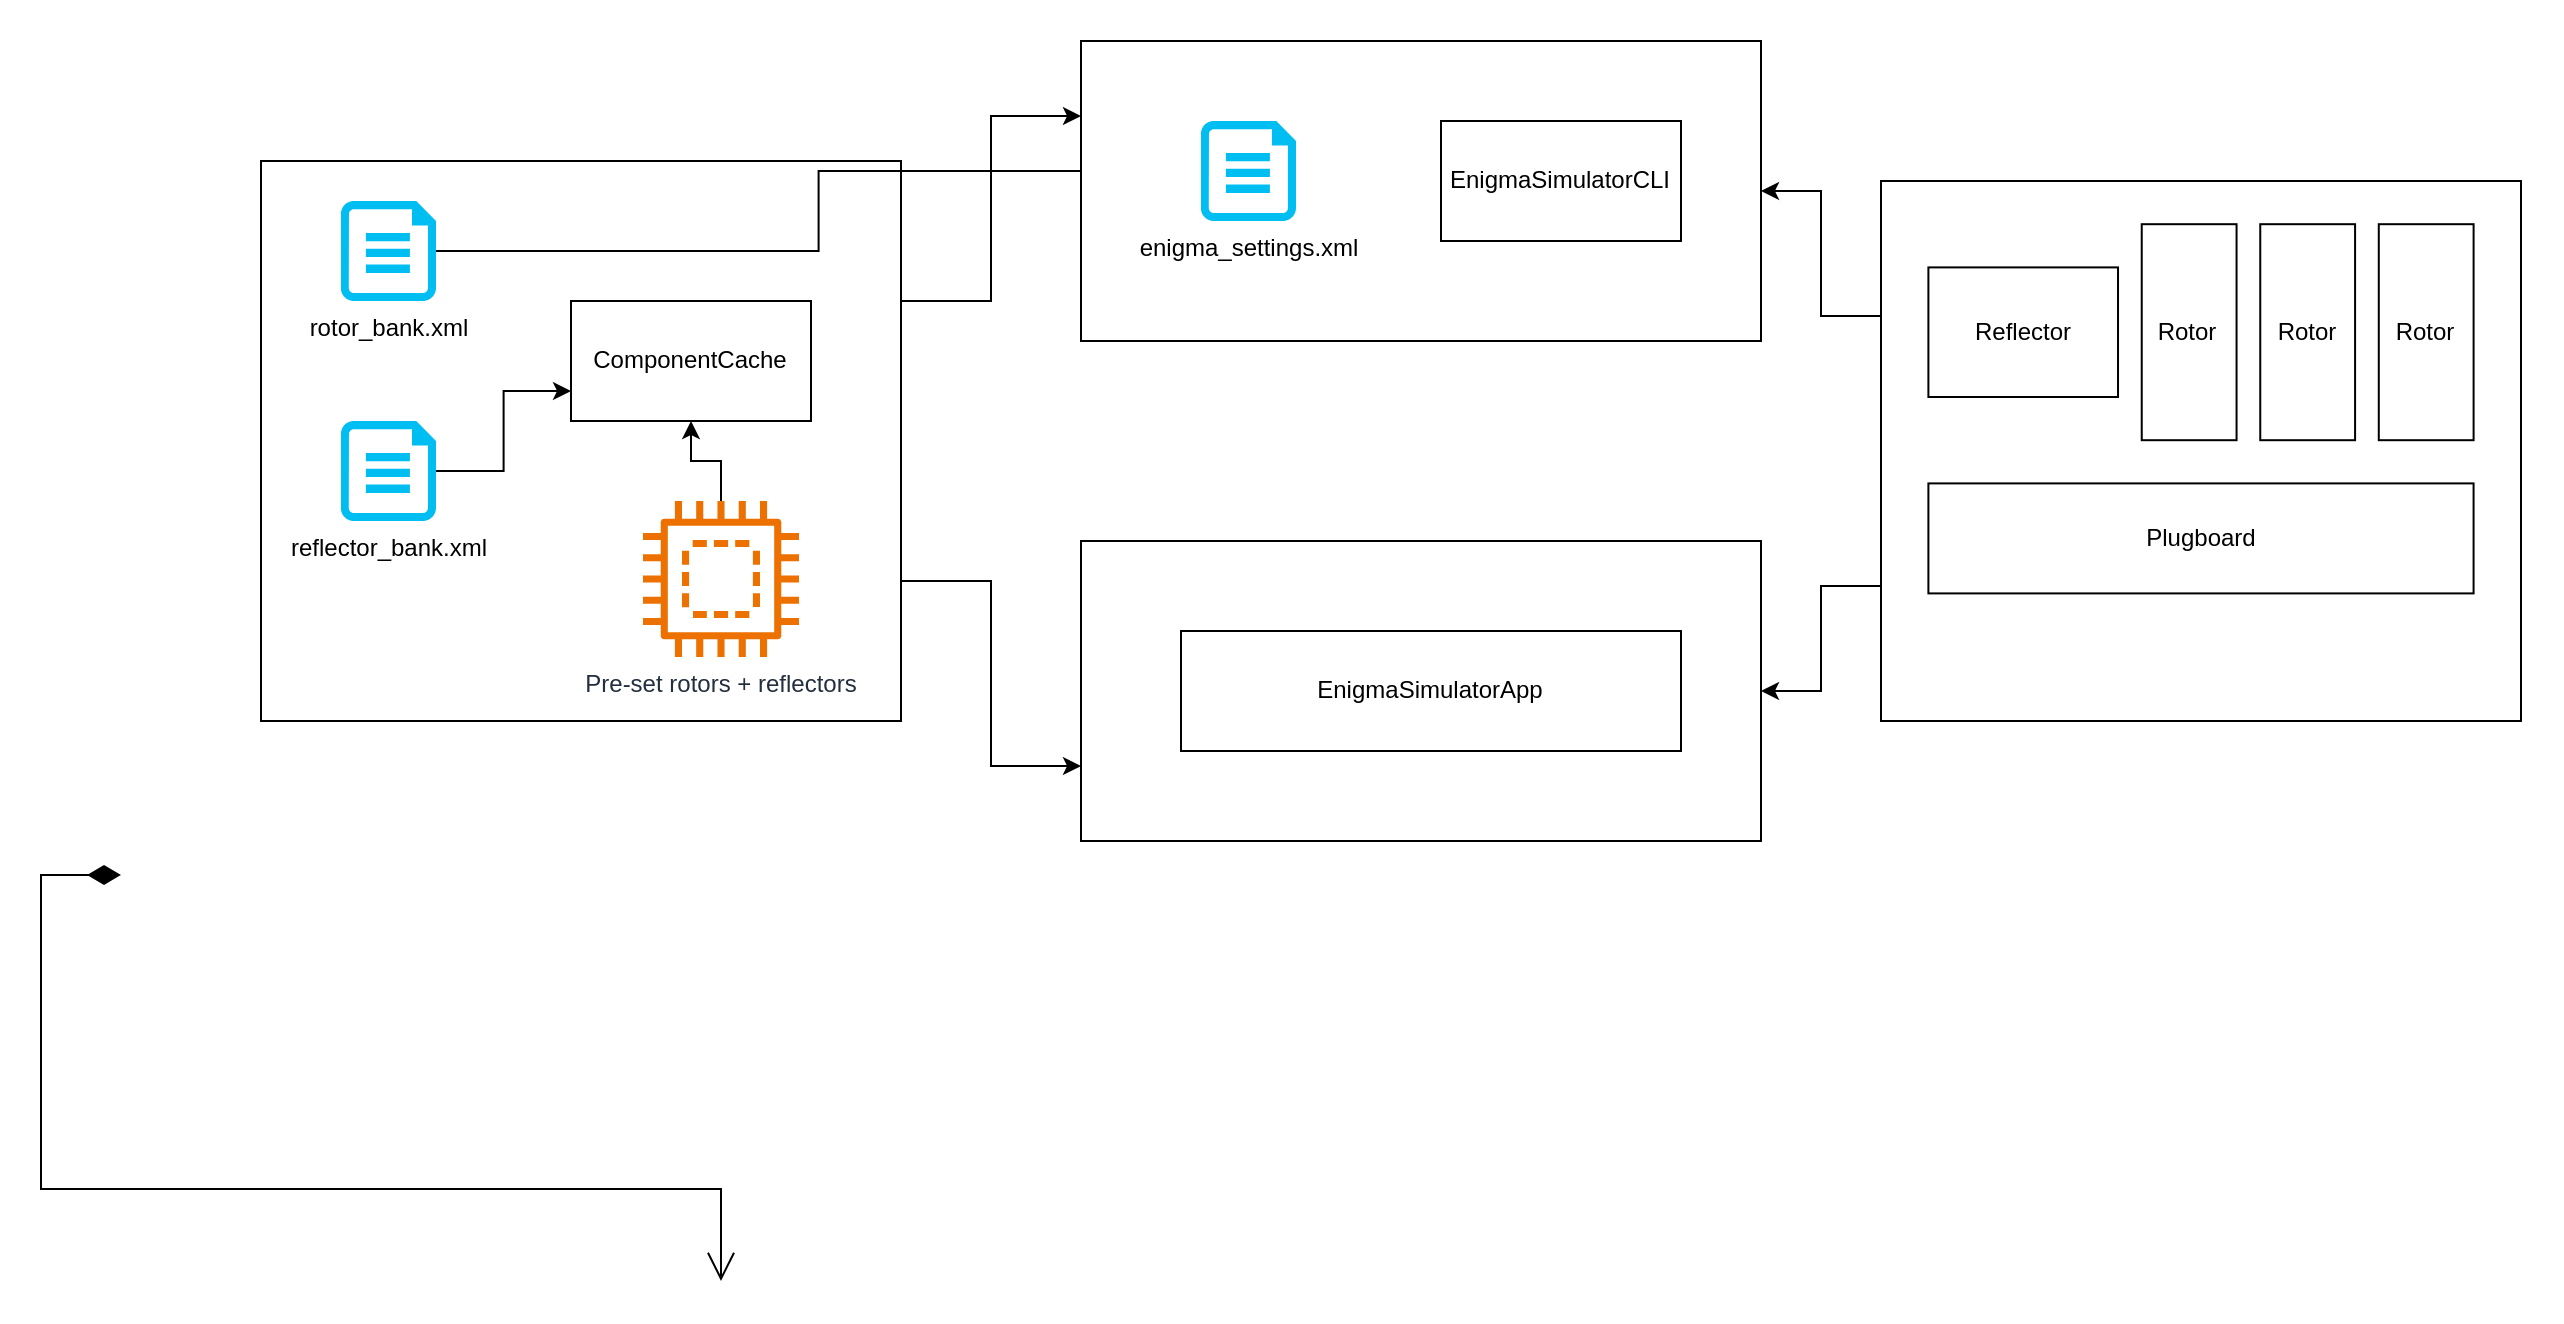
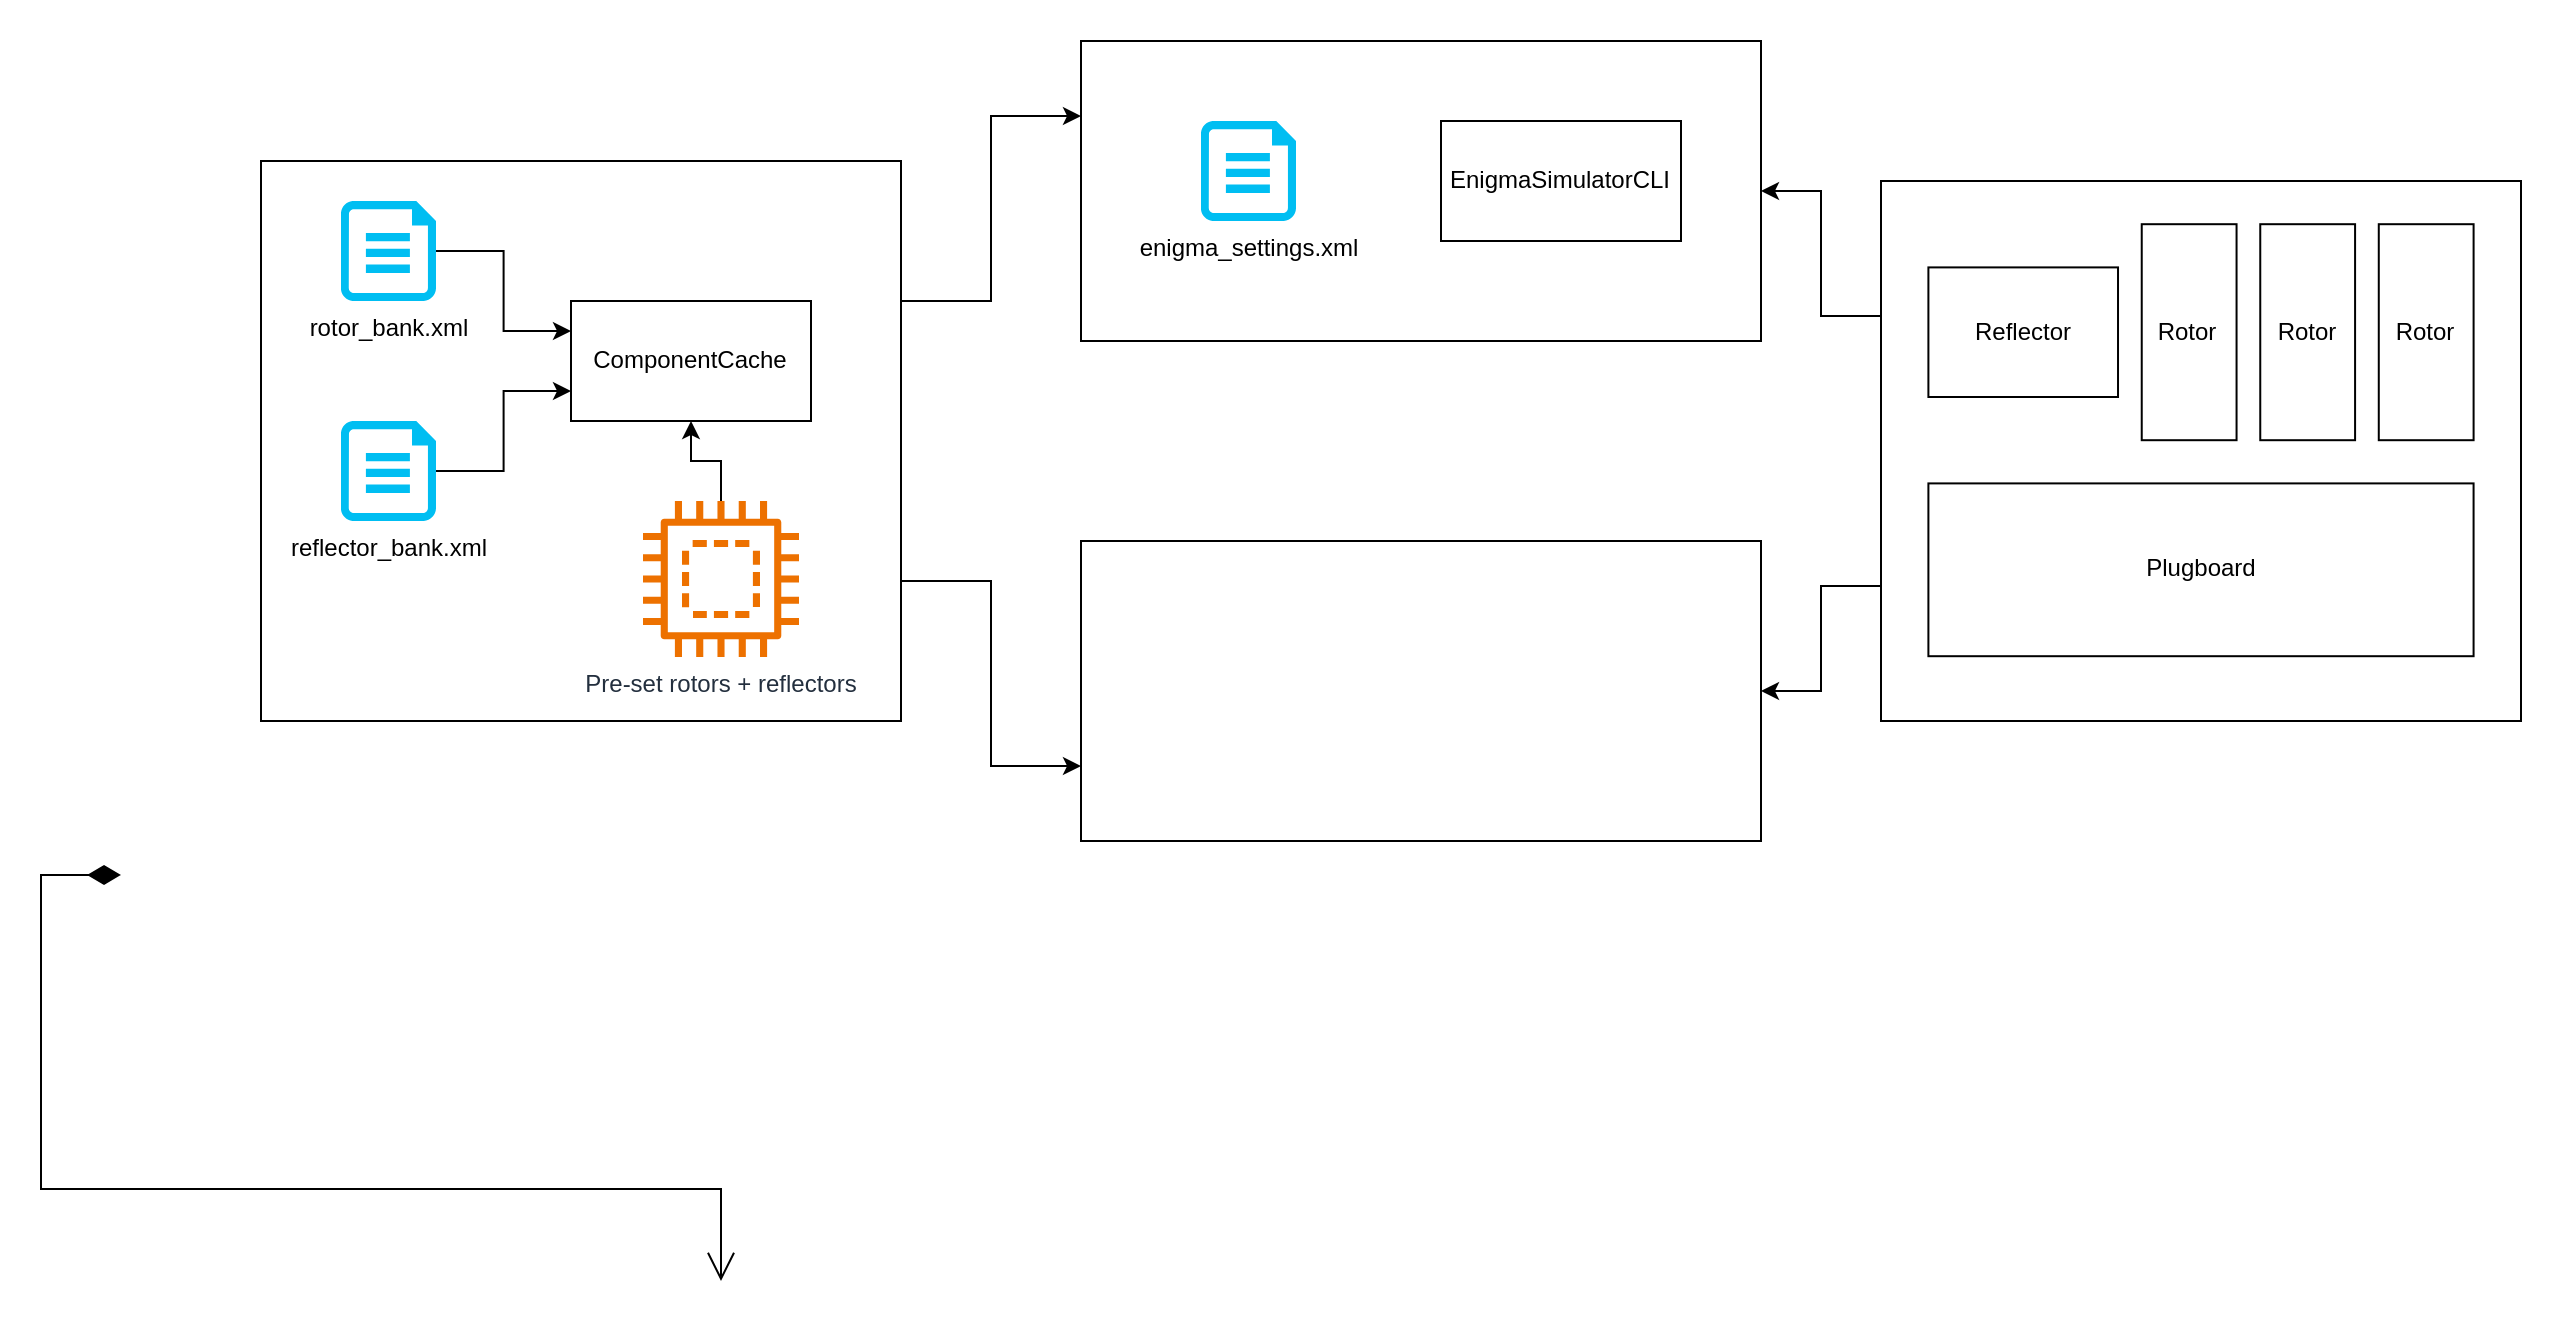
edge "rotor_bank.xml" -> "enigma_settings.xml": now "rotor_bank.xml" -> "ComponentCache"
node "Plugboard": size 545x110 -> 545x173
node "EnigmaSimulatorApp": removed
